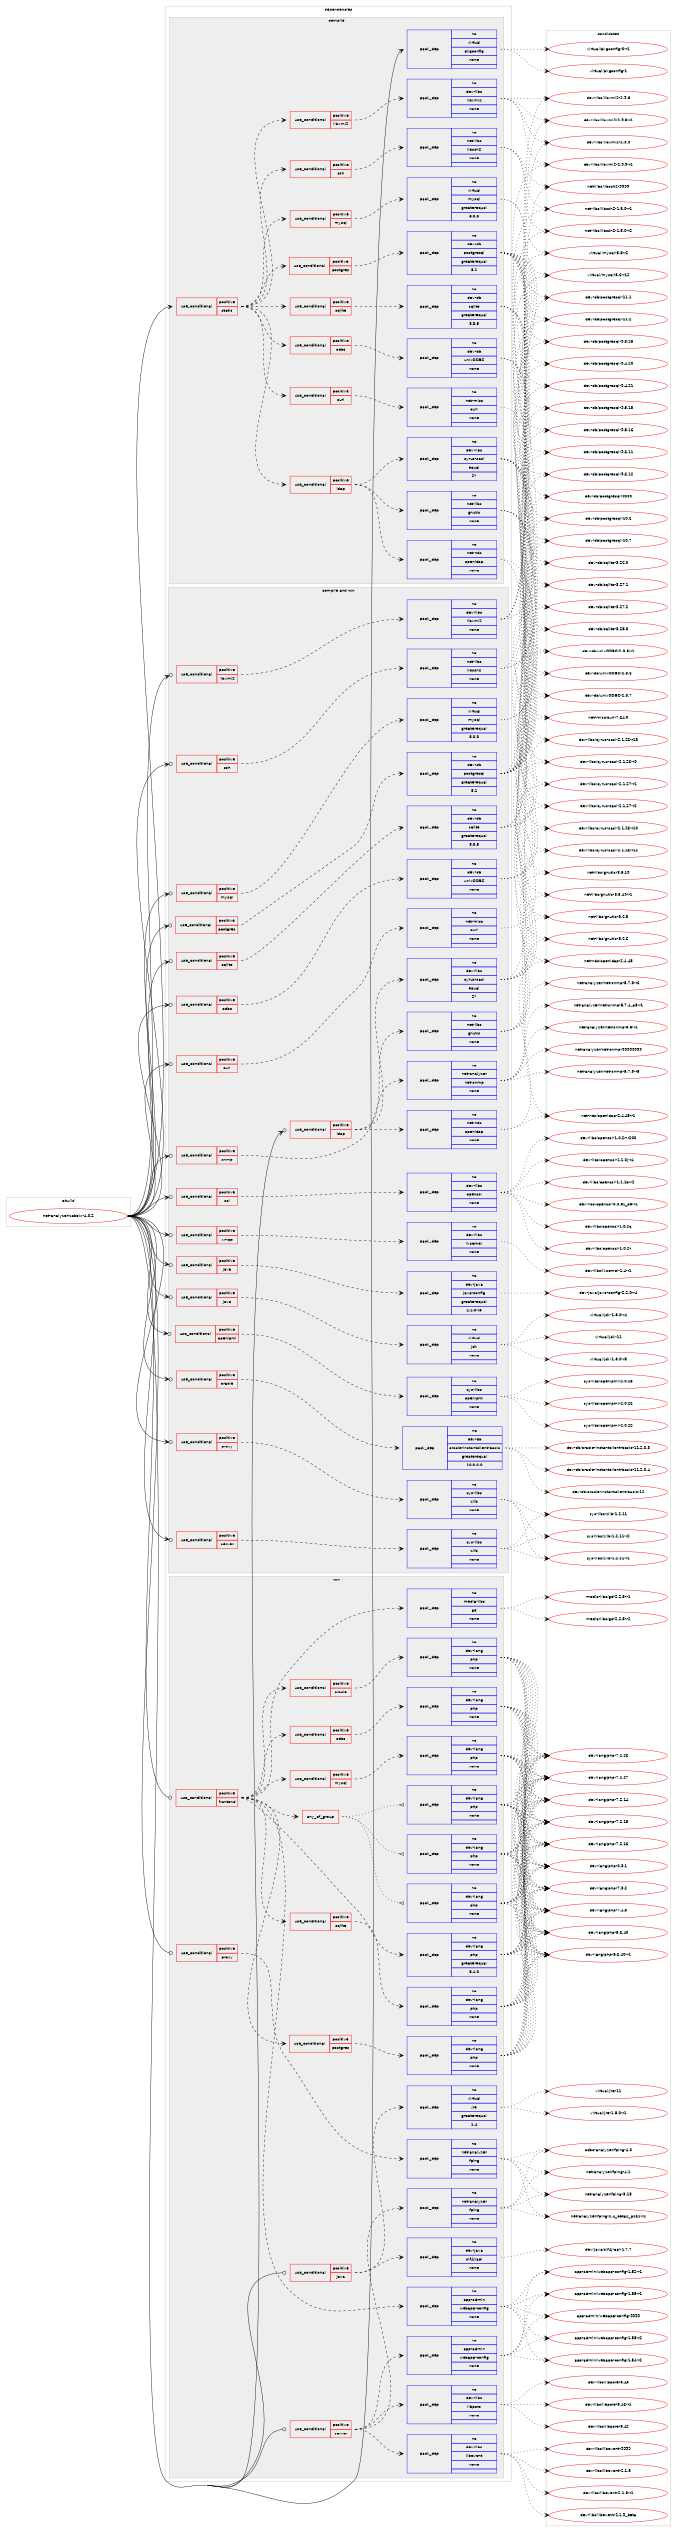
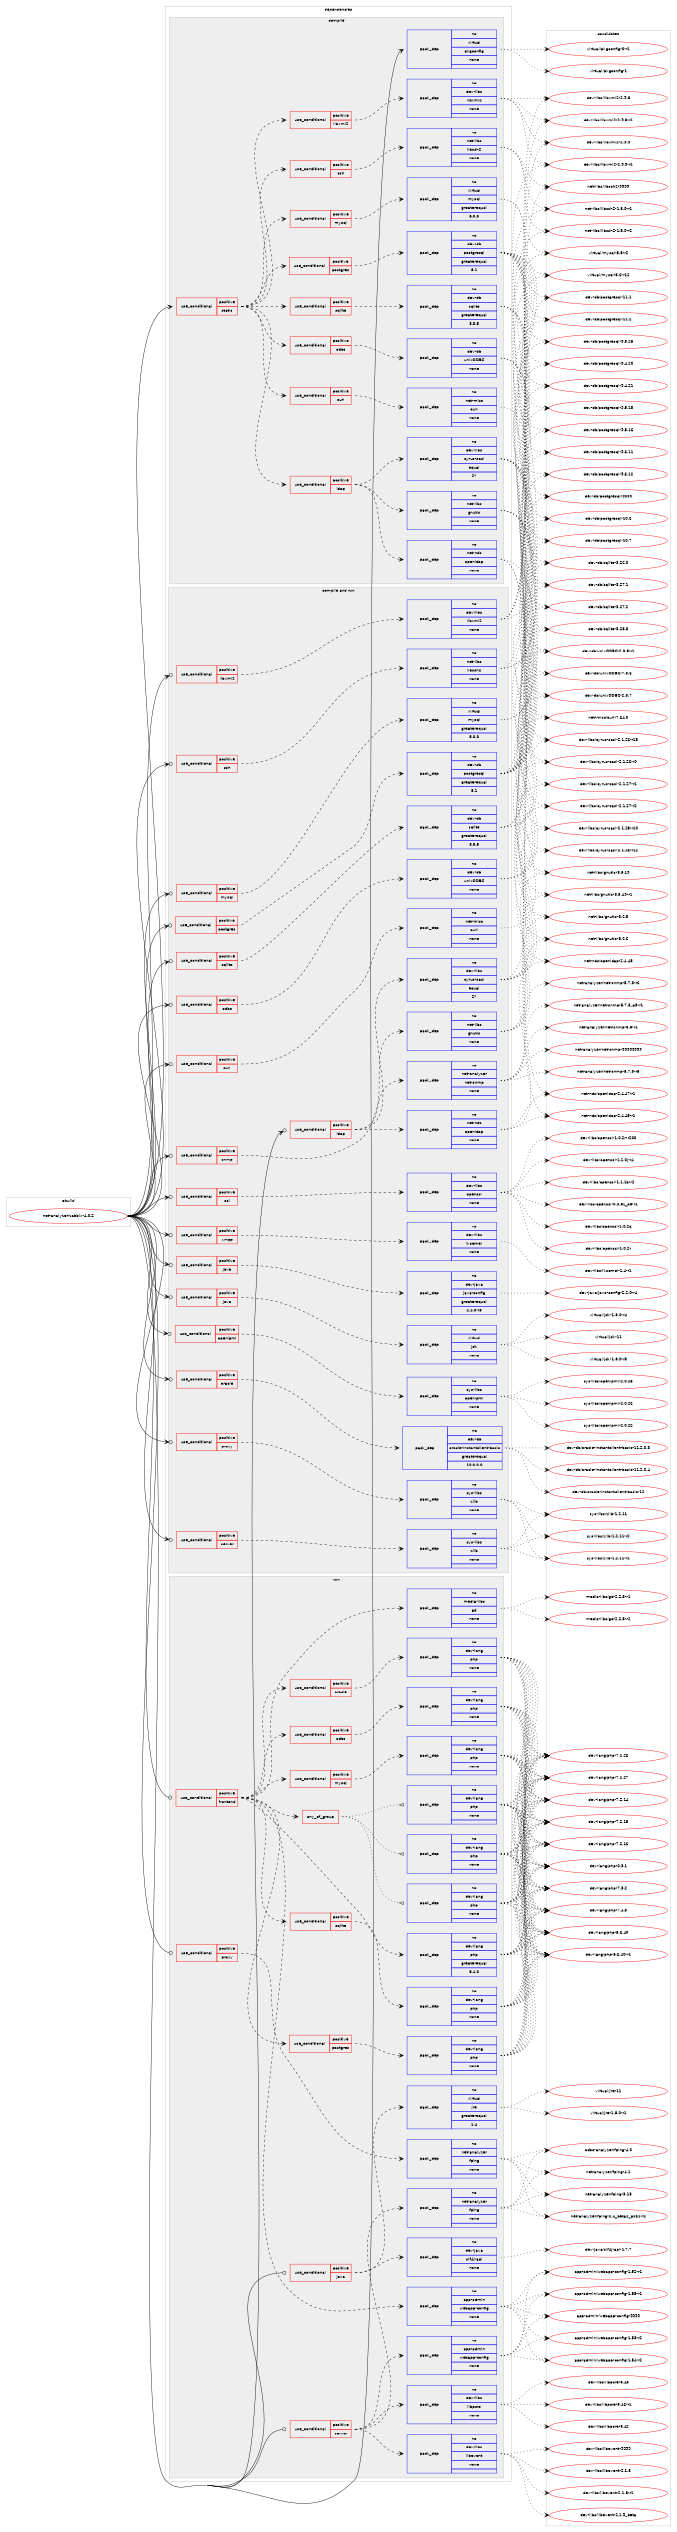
node "dev-db/unixODBC-2.3.6": label "dev-db/unixODBC-2.3.6" -> "dev-db/unixODBC-7.3.6"
node "dev-libs/cyrus-sasl-2.1.26-r10": label "dev-libs/cyrus-sasl-2.1.26-r10" -> "dev-libs/cyrus-sasl-2.1.25-r10"
node "net-analyzer/net-snmp-5.7.4_p3-r1": label "net-analyzer/net-snmp-5.7.4_p3-r1" -> "net-analyzer/net-snmp-5.7.3_p3-r1"
node "net-nds/openldap-2.4.47-r1": added
